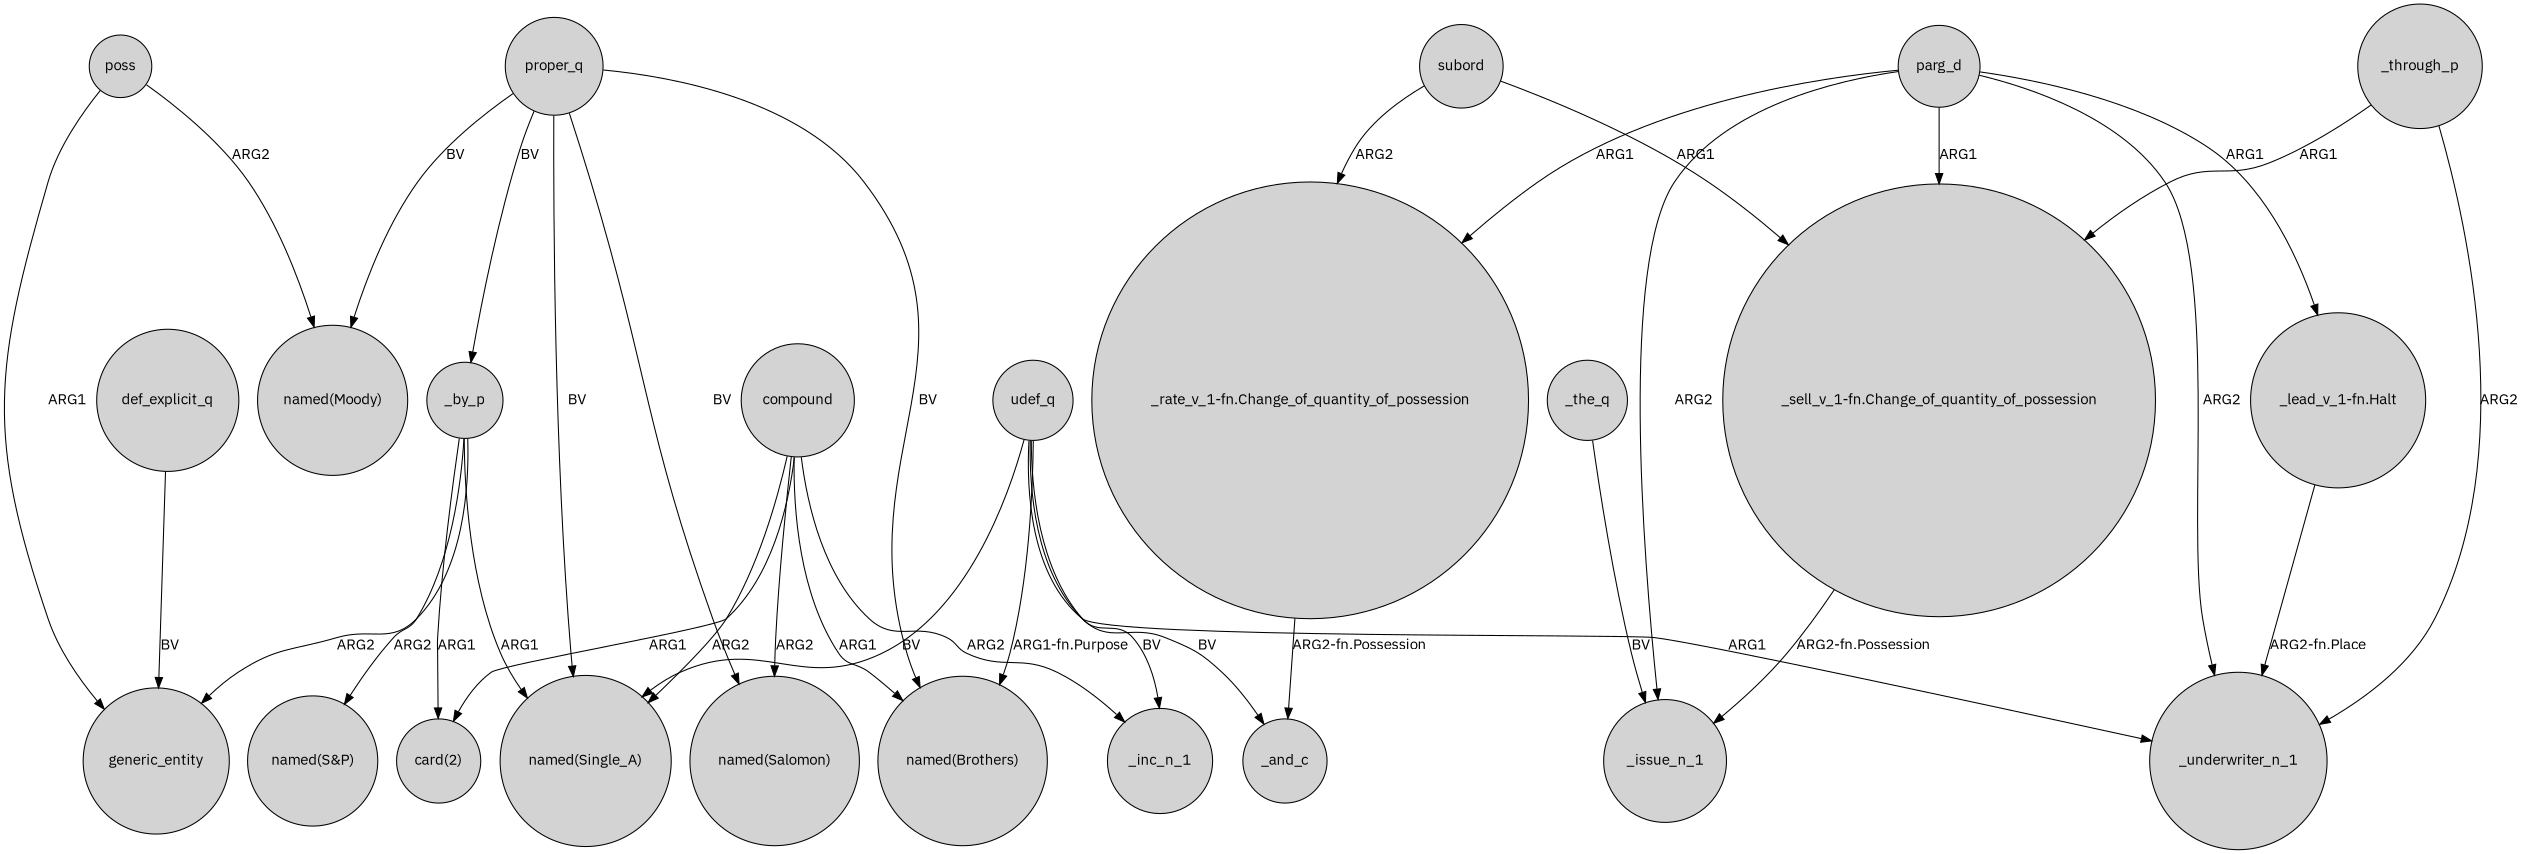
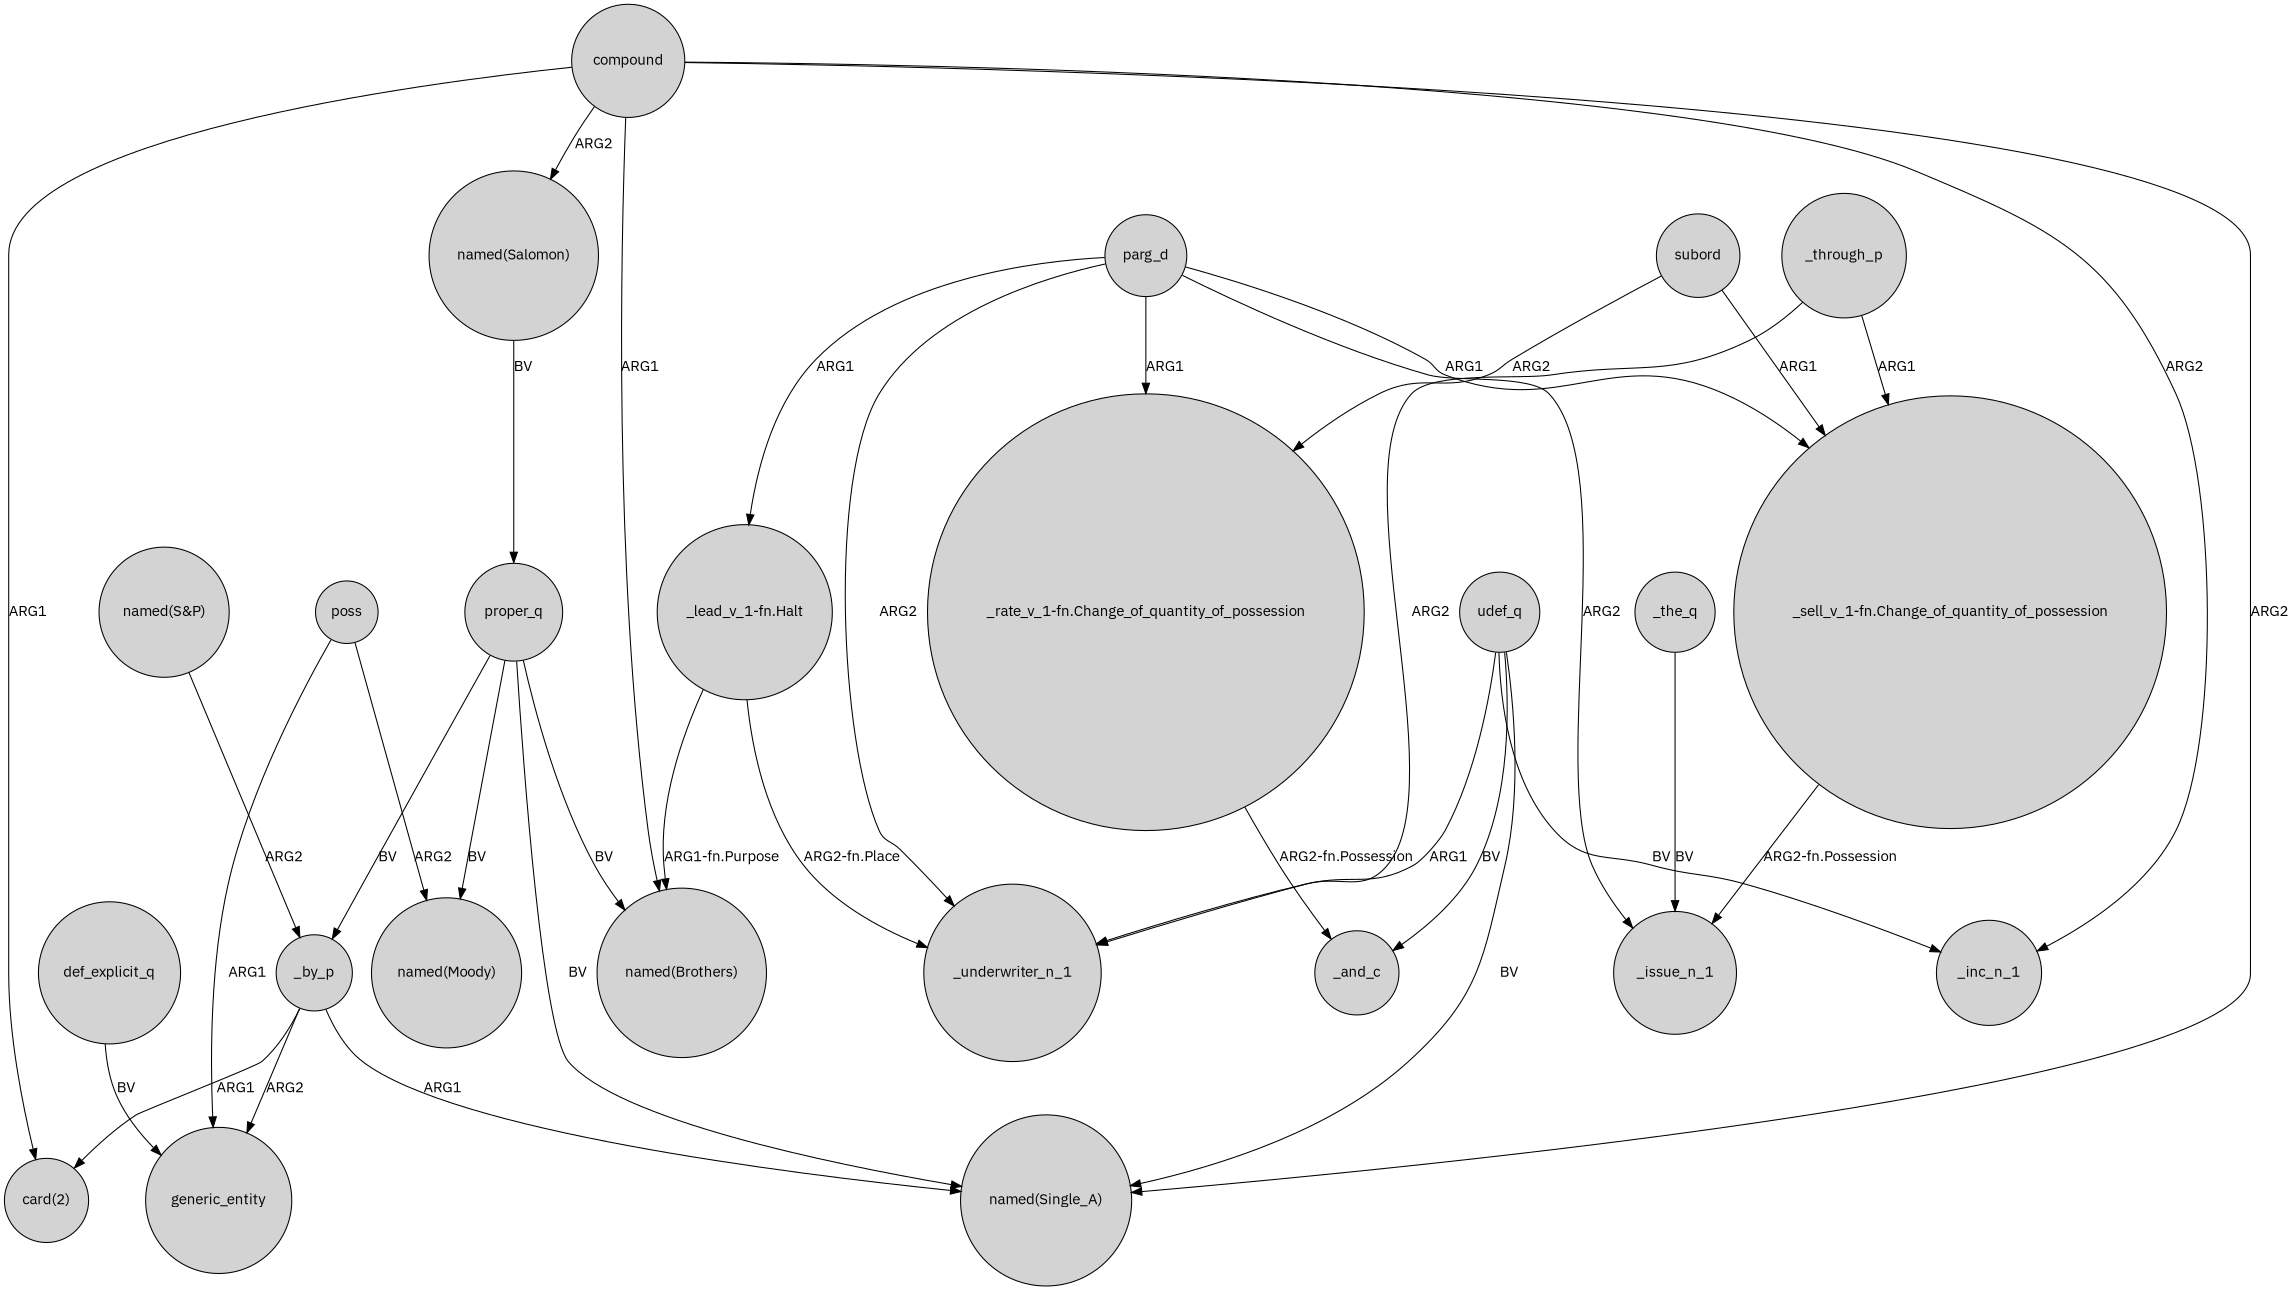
edge "proper_q" -> "named(Salomon)": reversed
edge "udef_q" -> "named(Brothers)": now "_lead_v_1-fn.Halt" -> "named(Brothers)"
edge "_by_p" -> "named(S&P)": reversed
